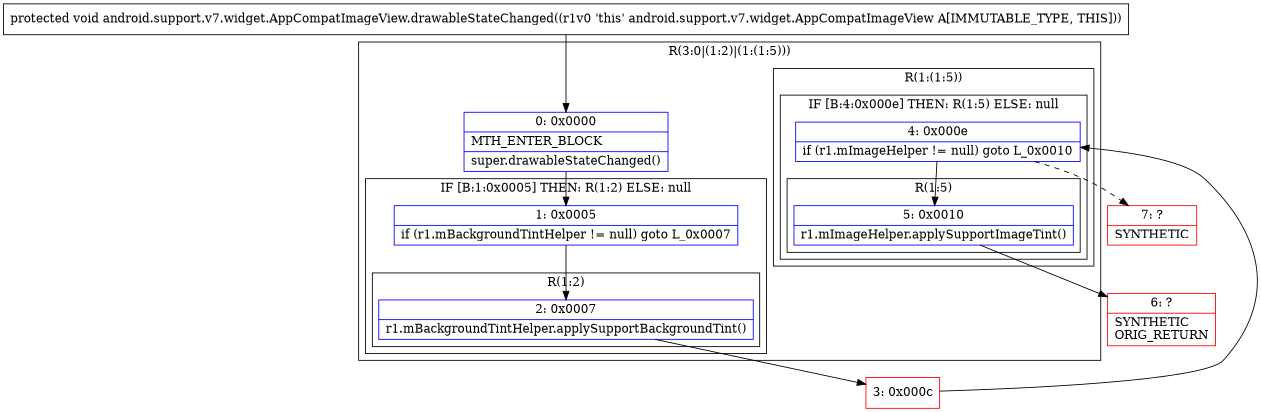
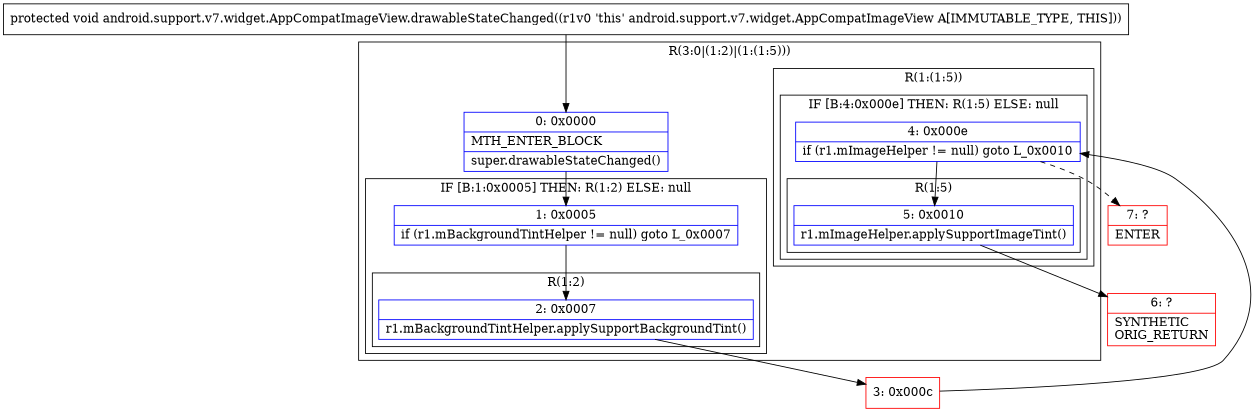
node "7: ?": text "SYNTHETIC" -> "ENTER"
